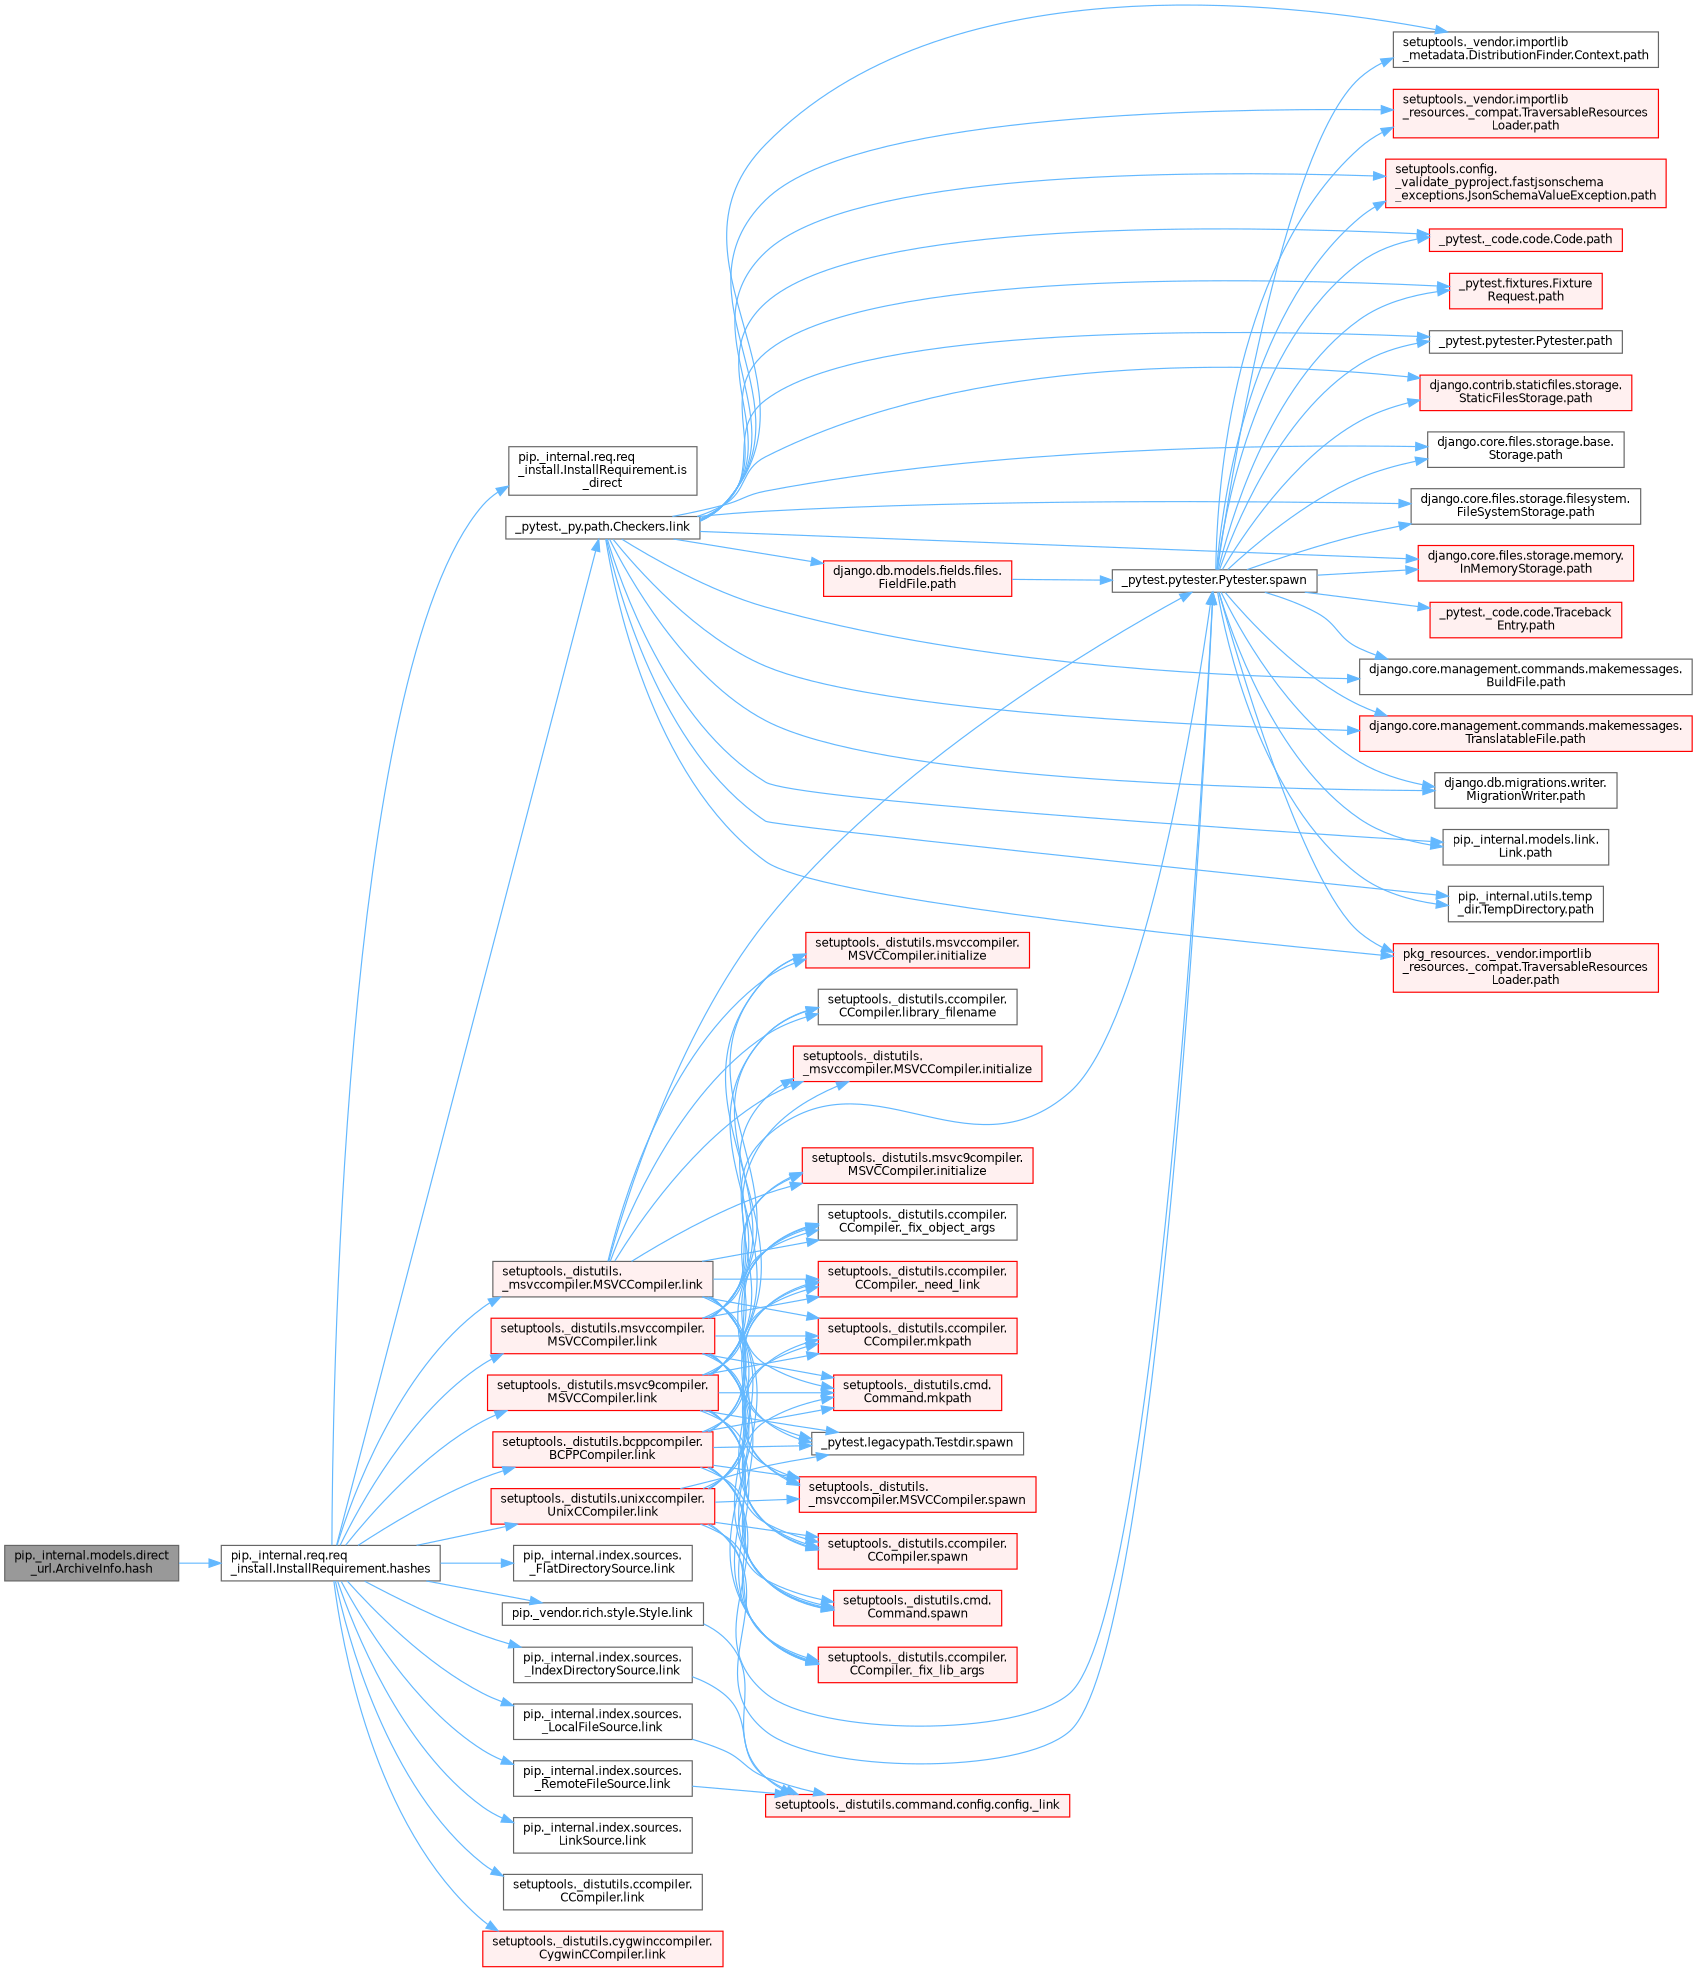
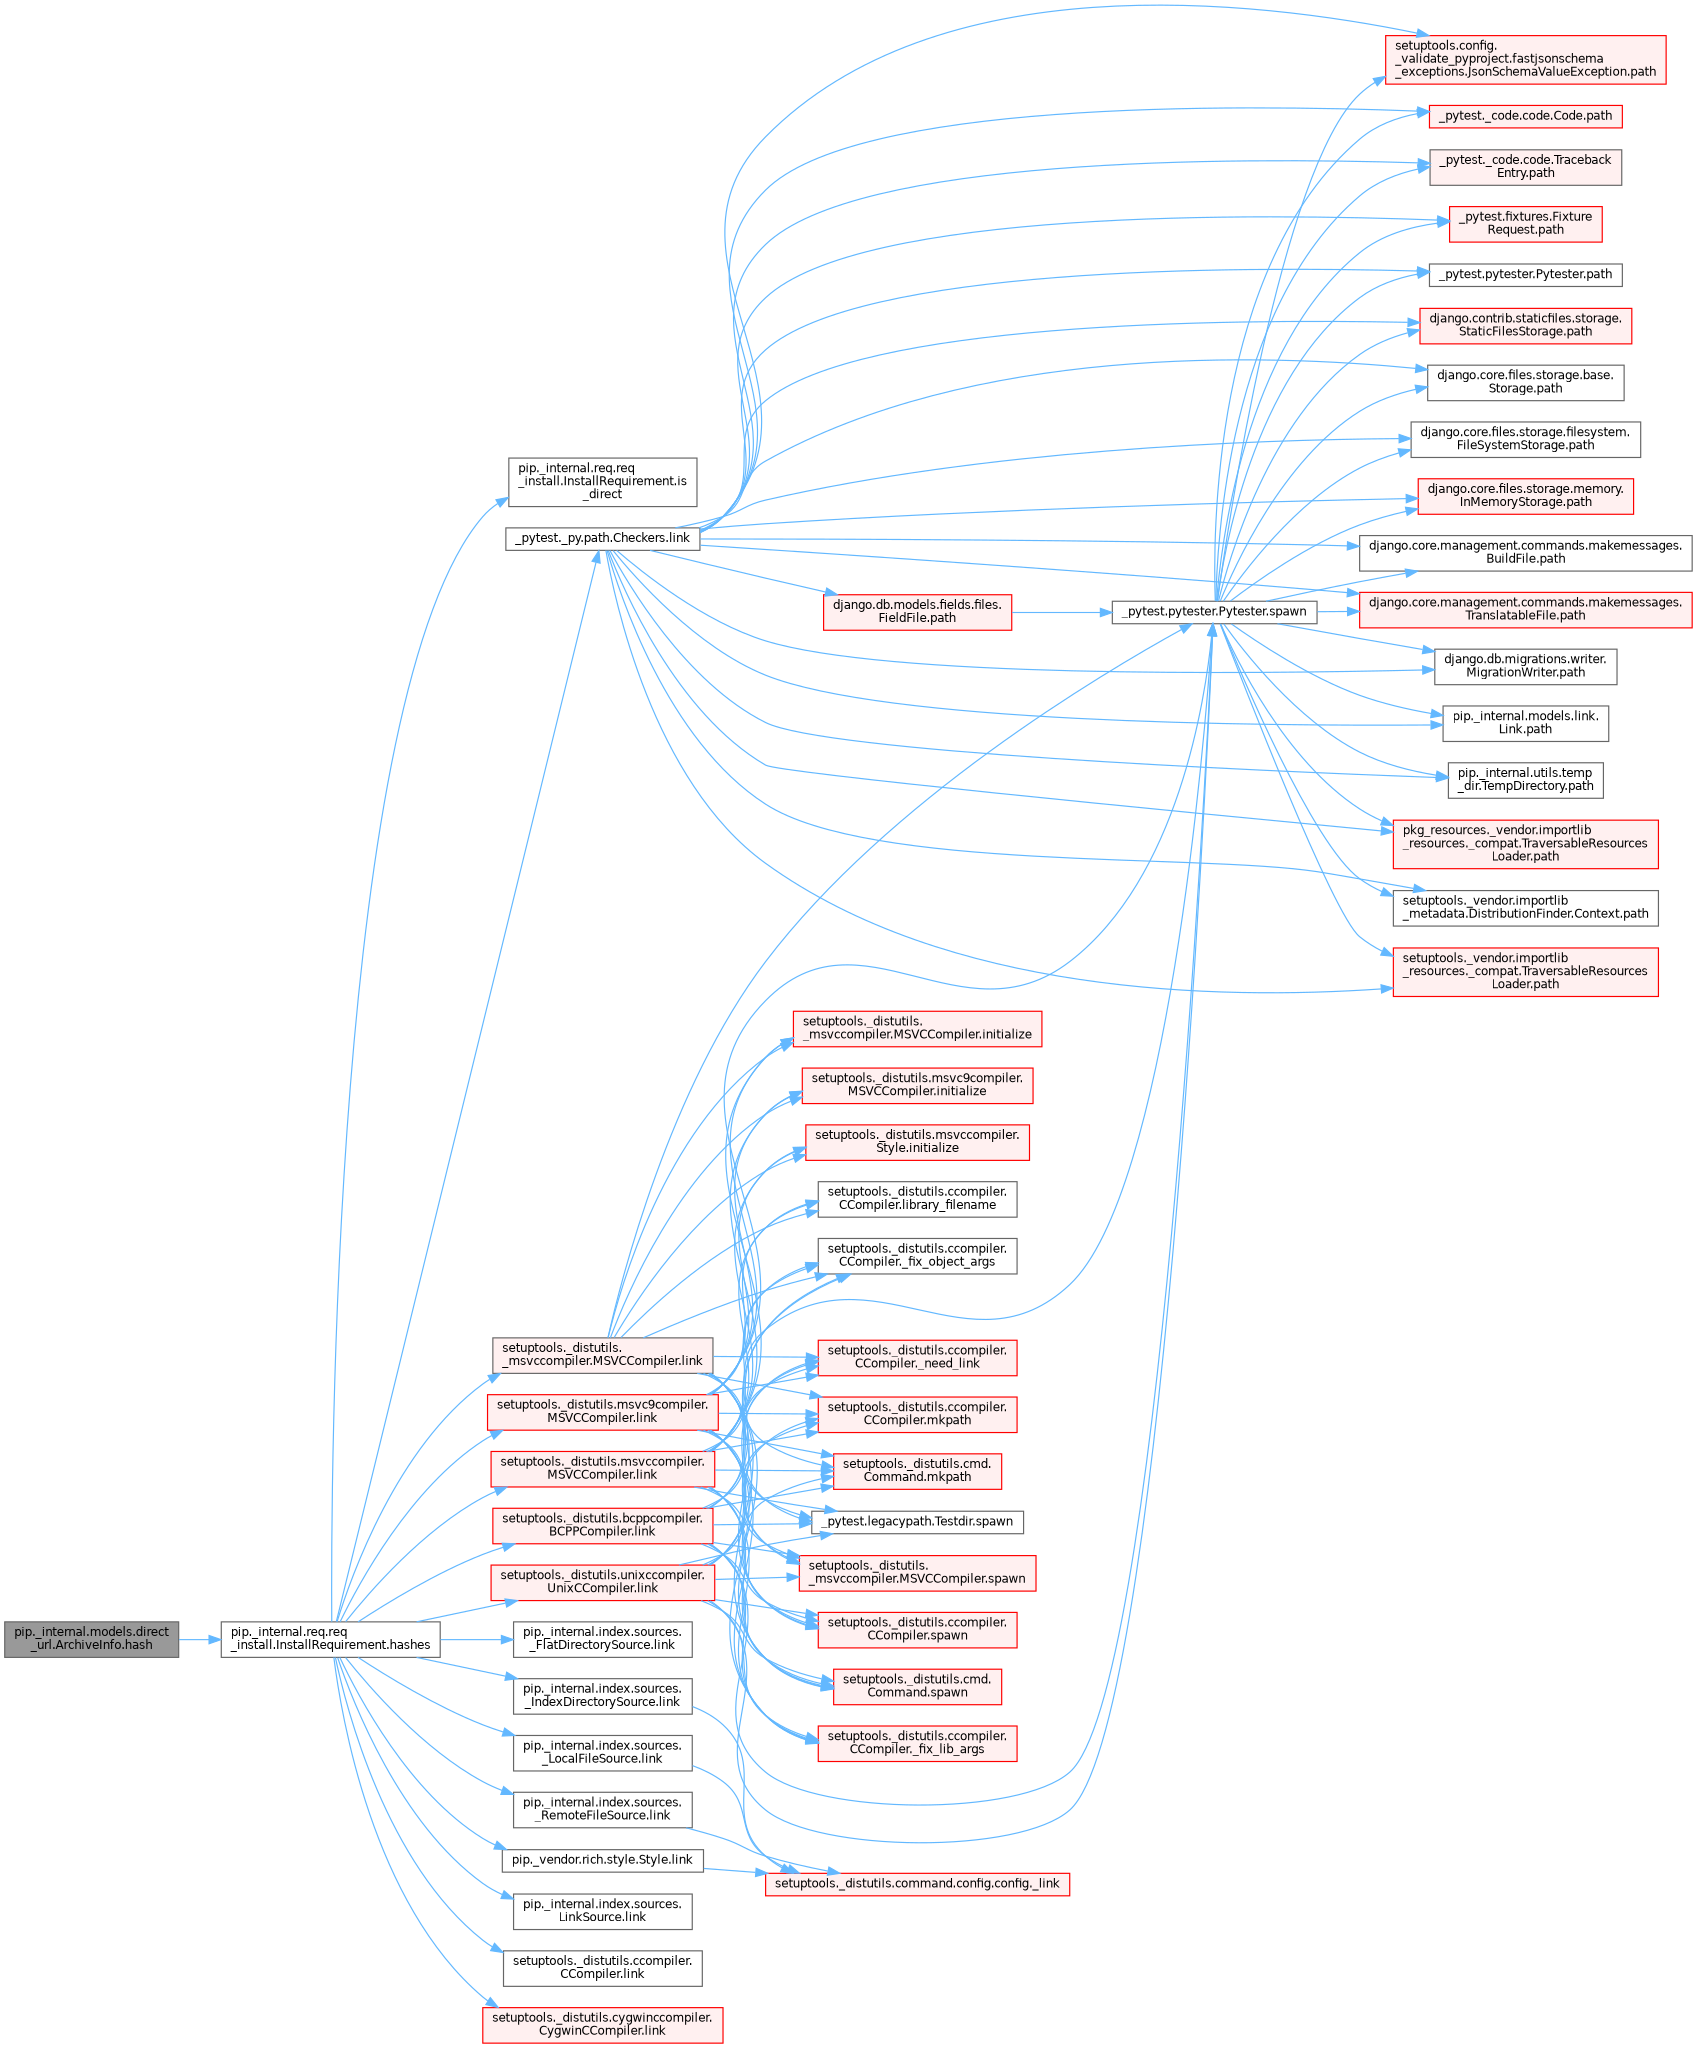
edge "_pytest._py.path.Checkers.link" -> "_pytest._code.code.Traceback Entry.path": added
node "_pytest._code.code.Traceback Entry.path": color red -> grey40
node "setuptools._distutils.msvccompiler. MSVCCompiler.initialize": label "setuptools._distutils.msvccompiler. MSVCCompiler.initialize" -> "setuptools._distutils.msvccompiler. Style.initialize"
edge "setuptools._distutils.msvc9compiler. MSVCCompiler.link" -> "_pytest.pytester.Pytester.spawn": added
